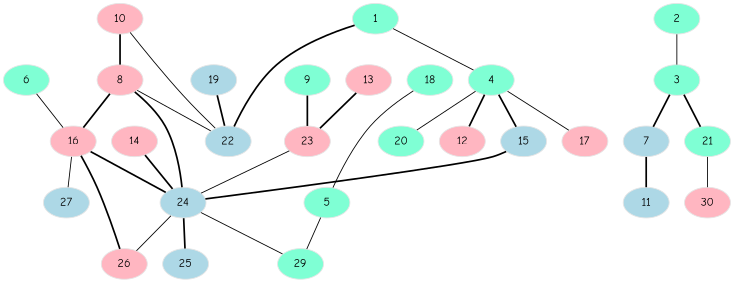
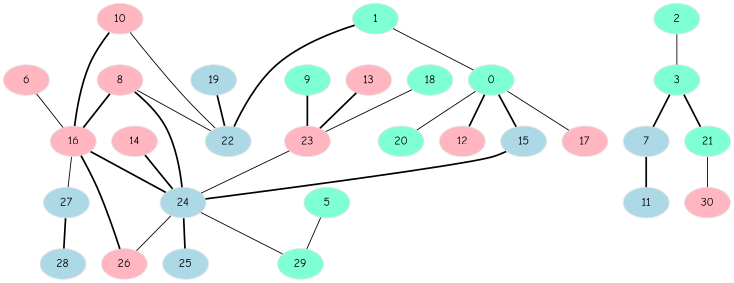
edge "10" -- "8": now "10" -- "16"
node "6": fillcolor aquamarine -> lightpink
node "4": label "4" -> "0"
edge "18" -- "5": now "18" -- "23"
node "28": added
